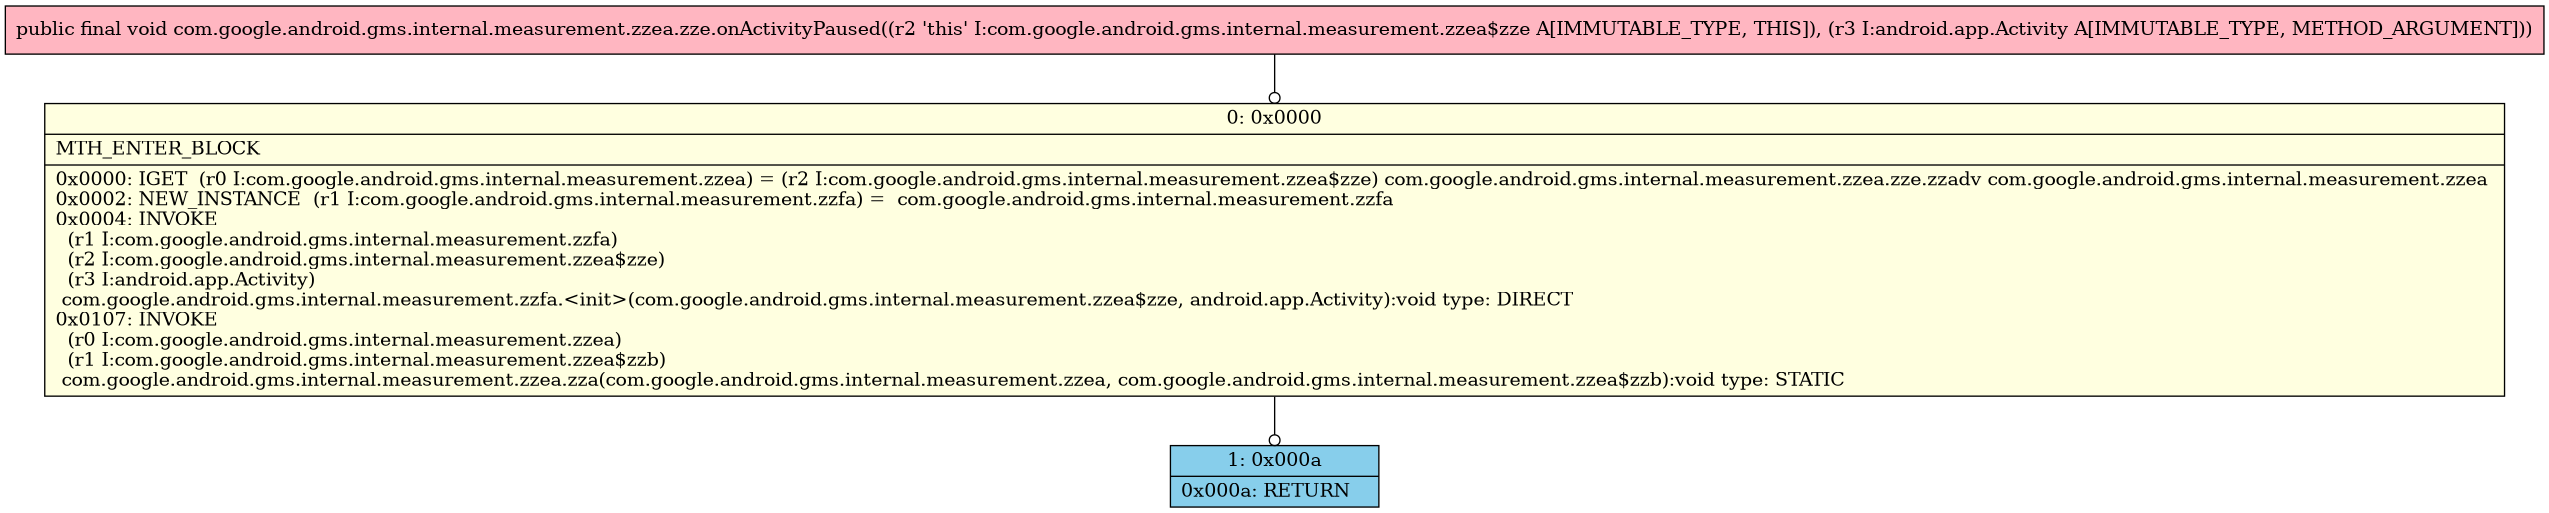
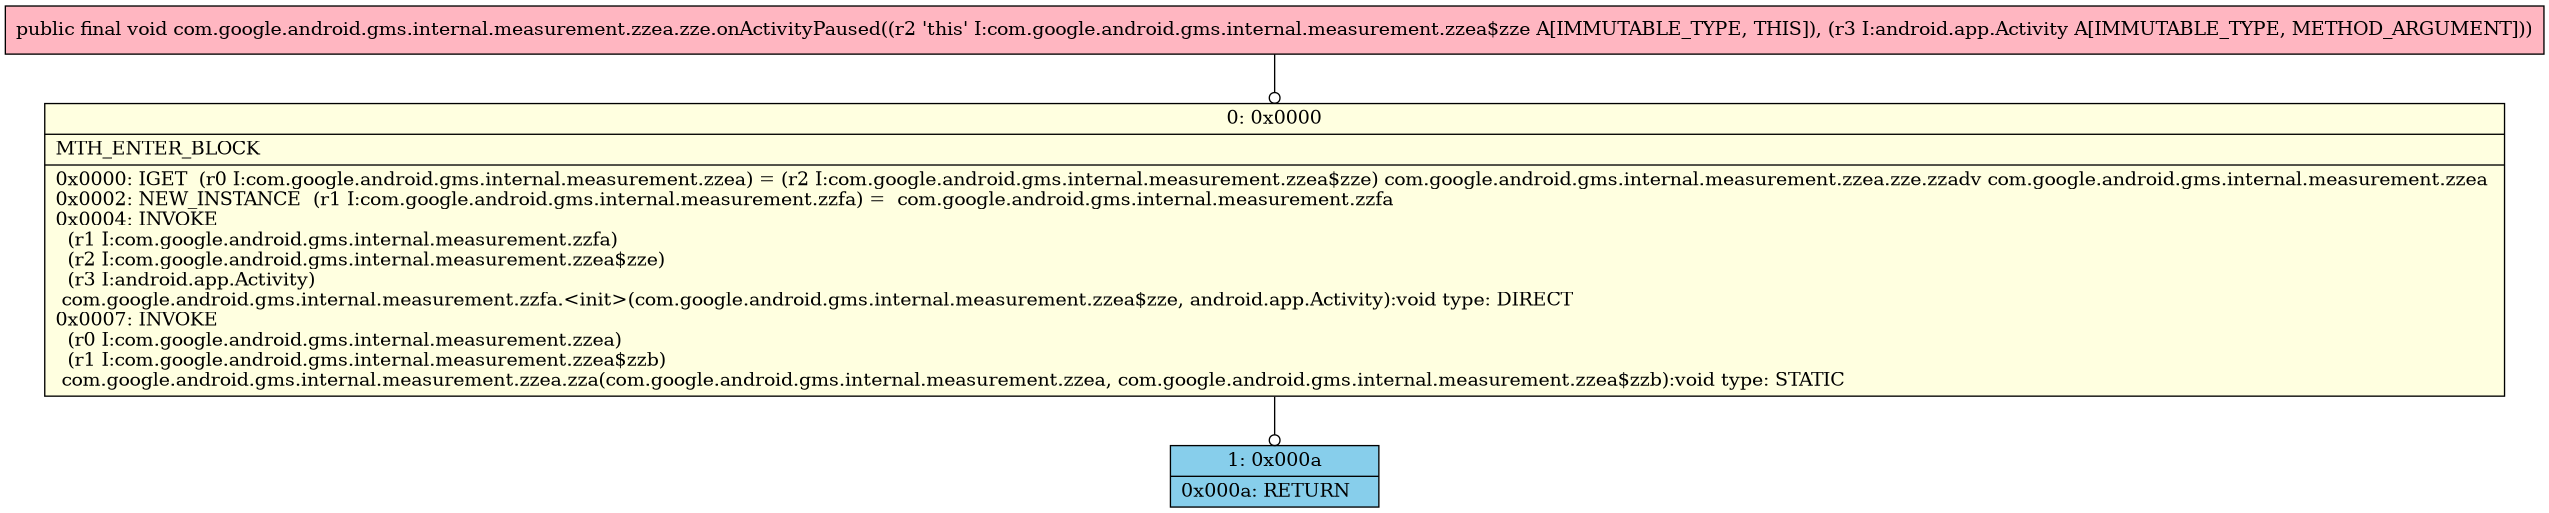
node "0: 0x0000": text "0x0107: INVOKE" -> "0x0007: INVOKE"
